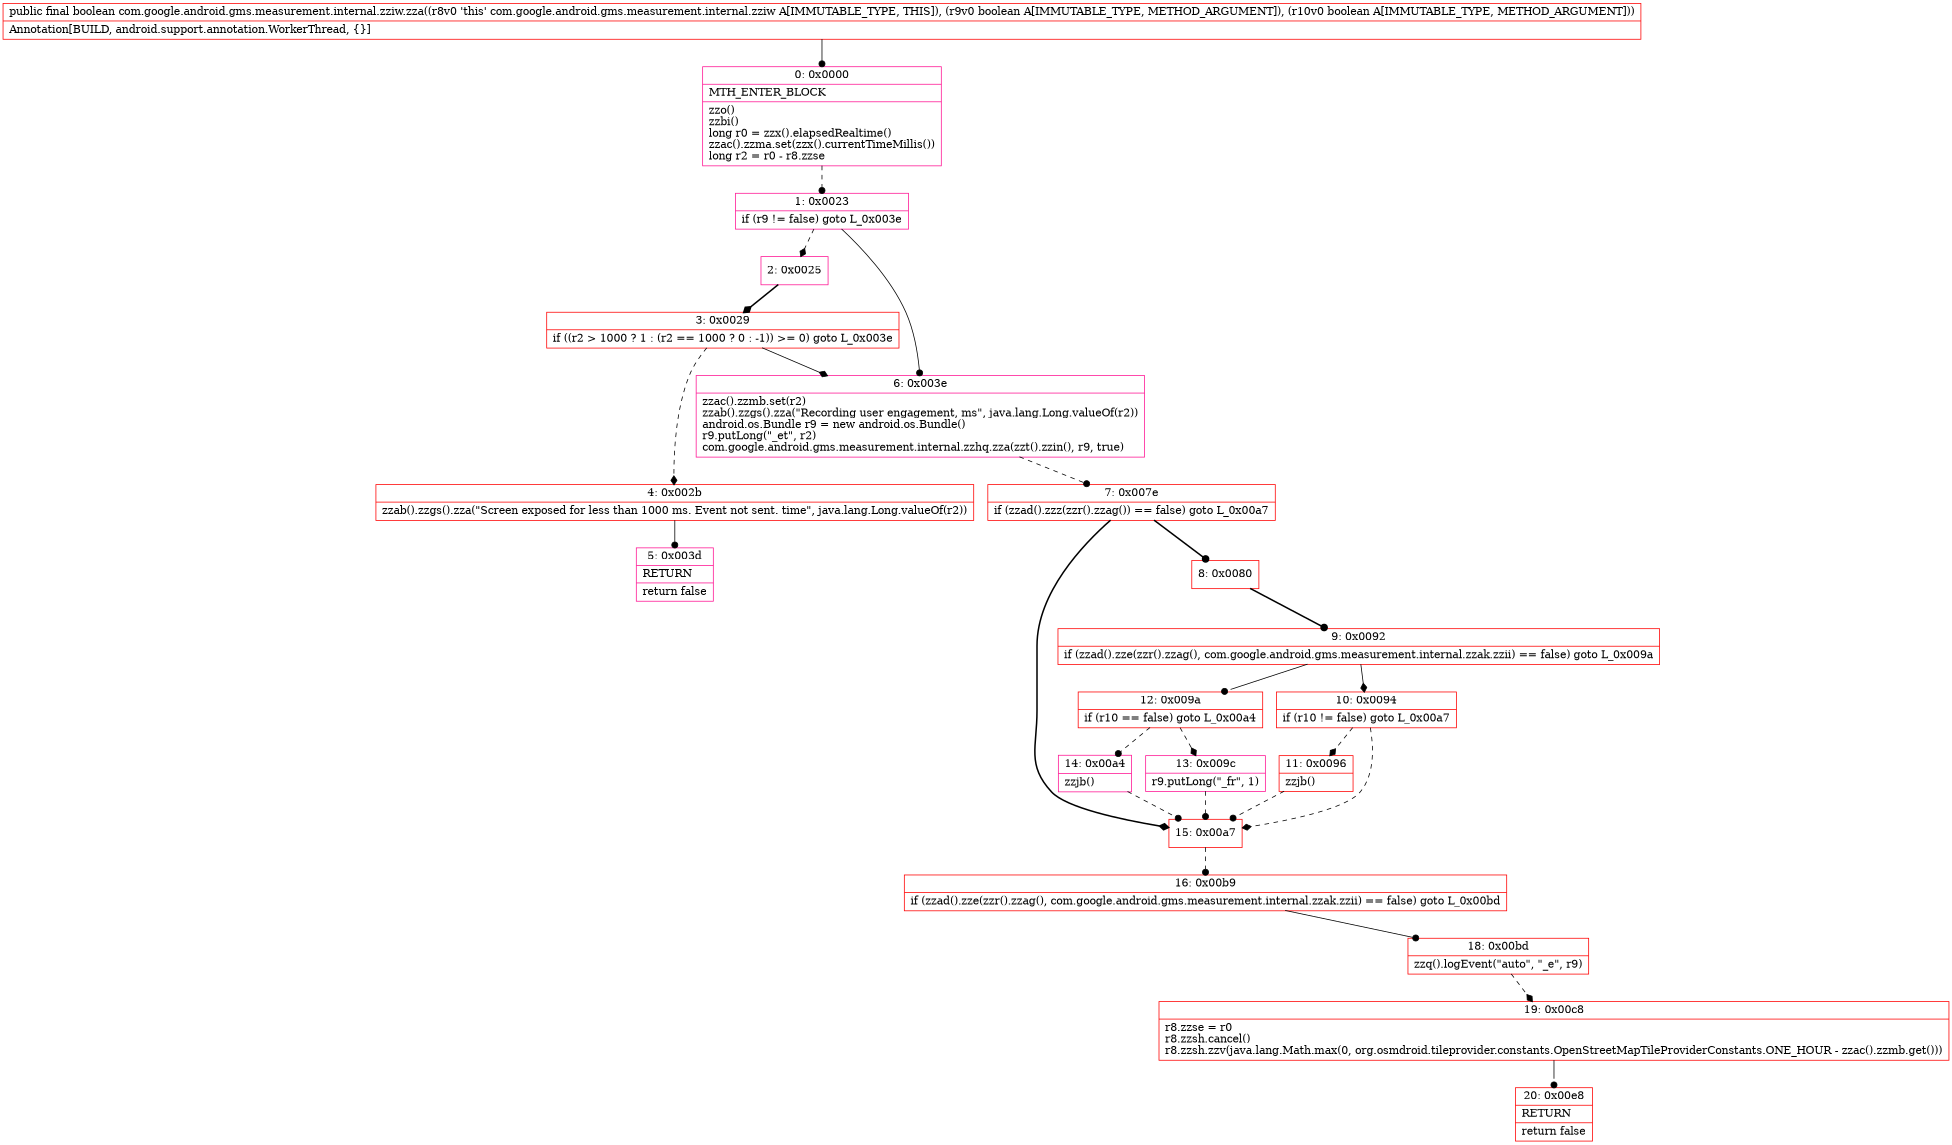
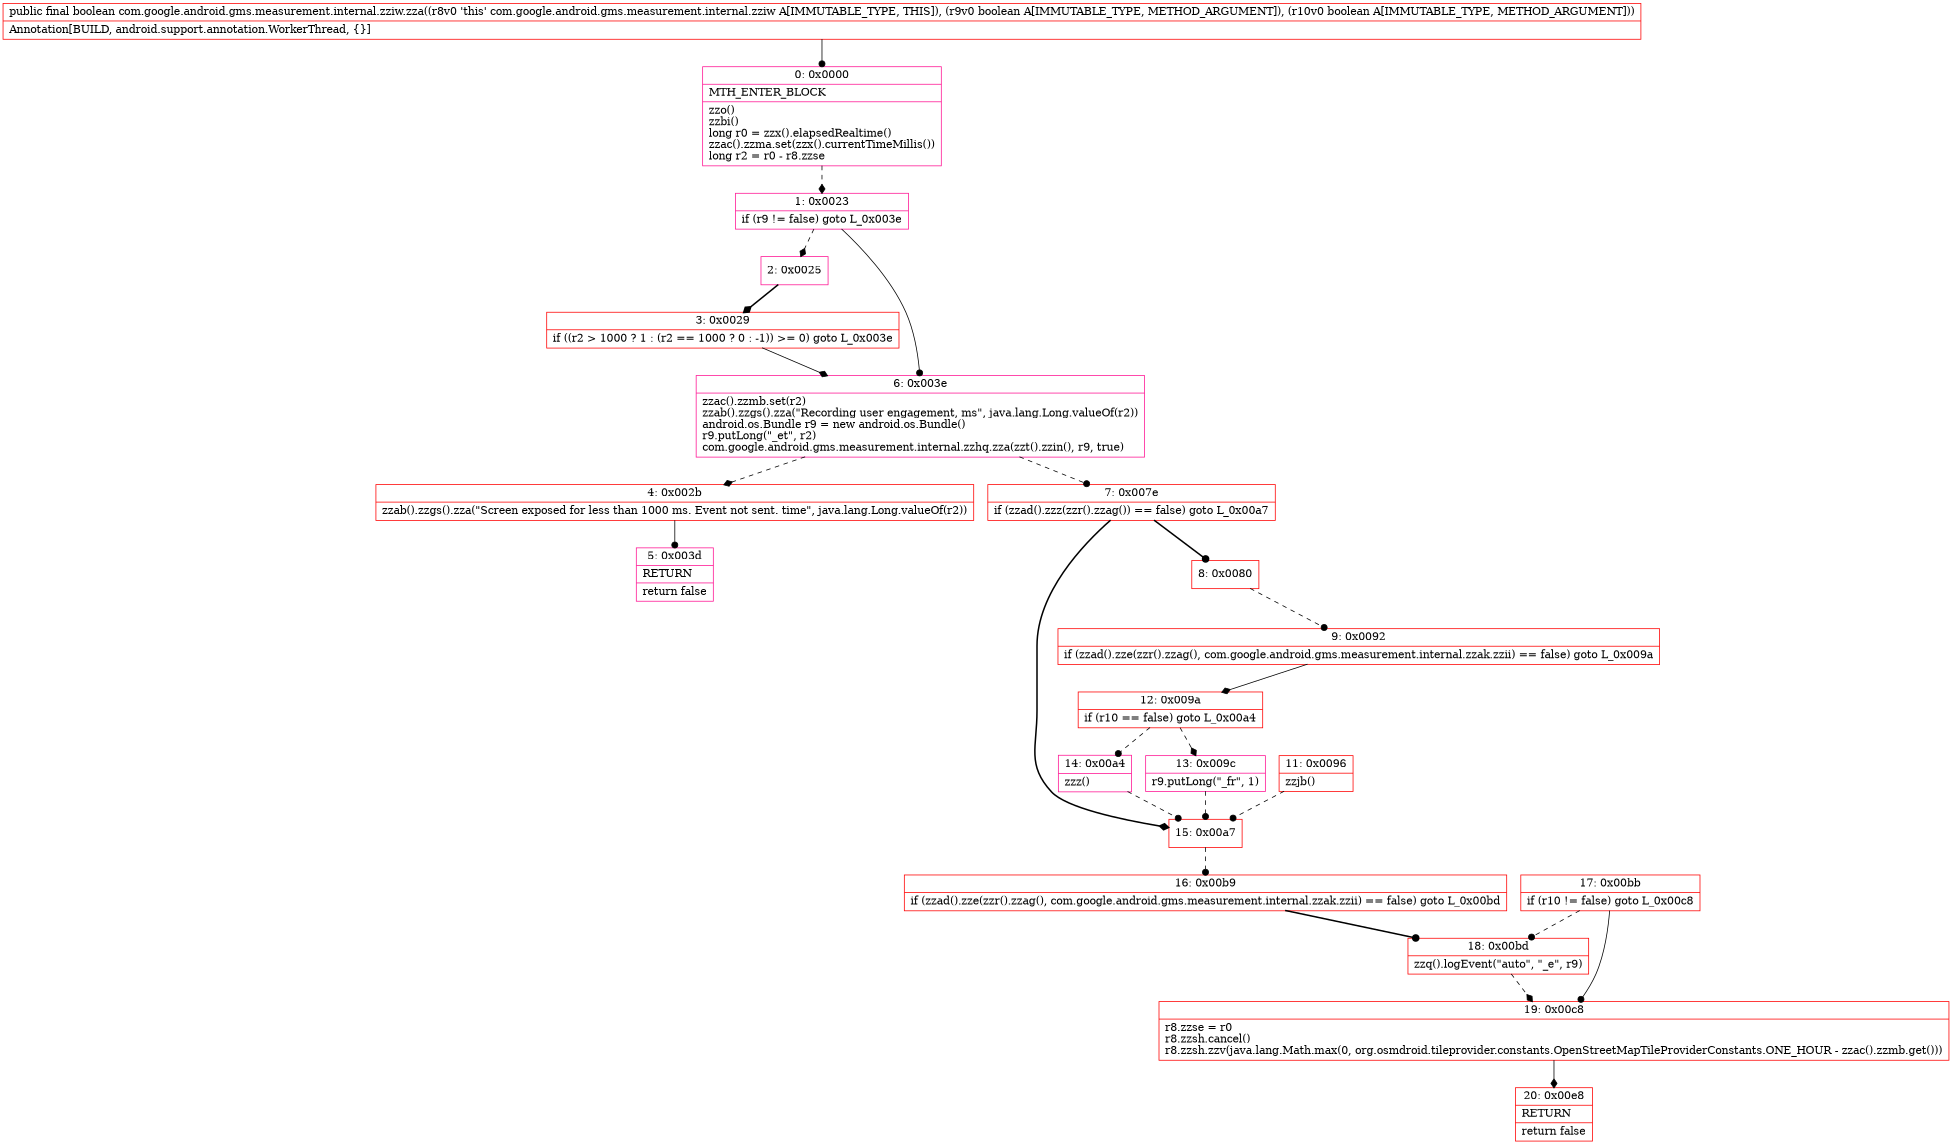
edge "0: 0x0000" -> "1: 0x0023": arrowhead dot -> diamond
edge "3: 0x0029" -> "4: 0x002b": now "6: 0x003e" -> "4: 0x002b"
edge "8: 0x0080" -> "9: 0x0092": style bold -> dashed
edge "9: 0x0092" -> "12: 0x009a": arrowhead dot -> diamond
node "10: 0x0094": removed
node "14: 0x00a4": text "zzjb()" -> "zzz()"
node "17: 0x00bb": added
edge "16: 0x00b9" -> "18: 0x00bd": style solid -> bold
edge "19: 0x00c8" -> "20: 0x00e8": arrowhead dot -> diamond
